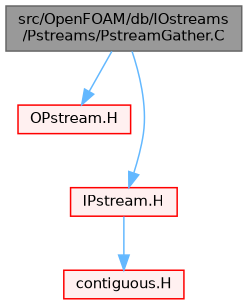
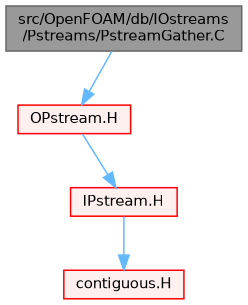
edge "src/OpenFOAM/db/IOstreams /Pstreams/PstreamGather.C" -> "IPstream.H": now "OPstream.H" -> "IPstream.H"
